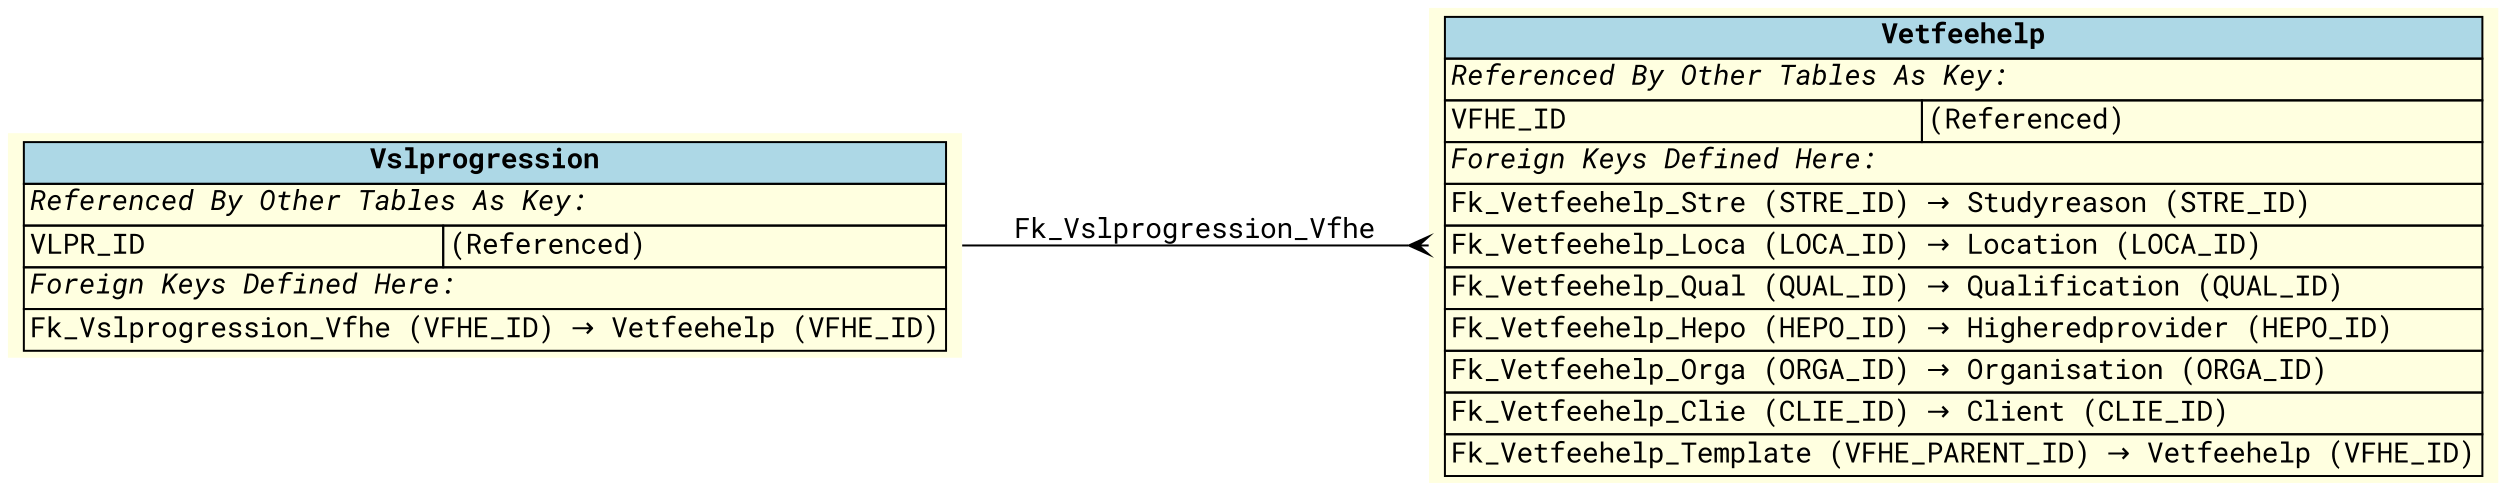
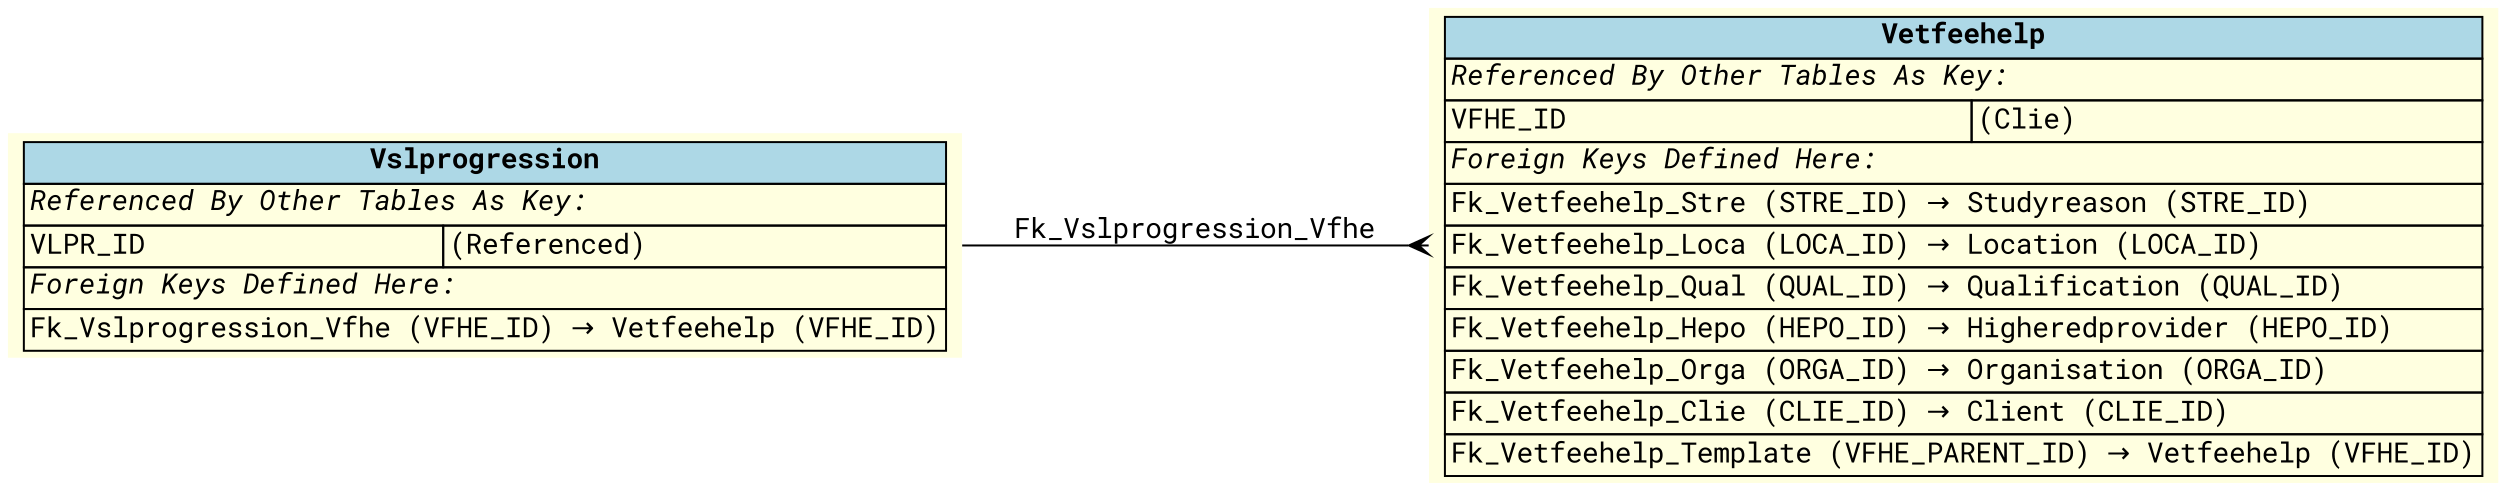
node "Vetfeehelp": text "(Referenced)" -> "(Clie)"
